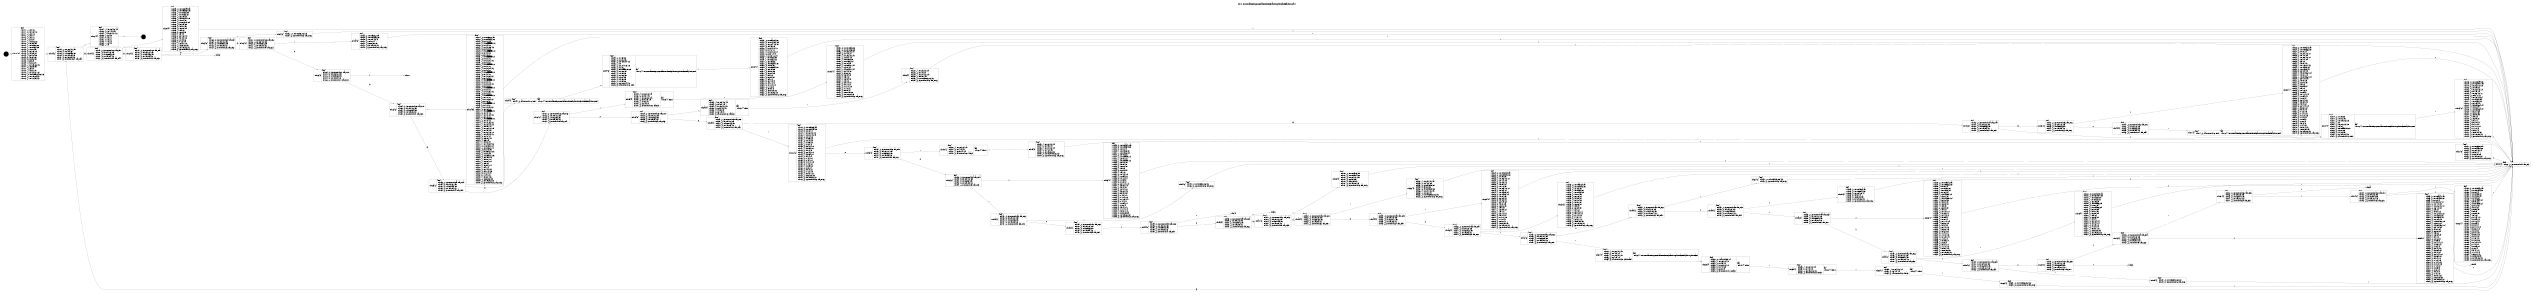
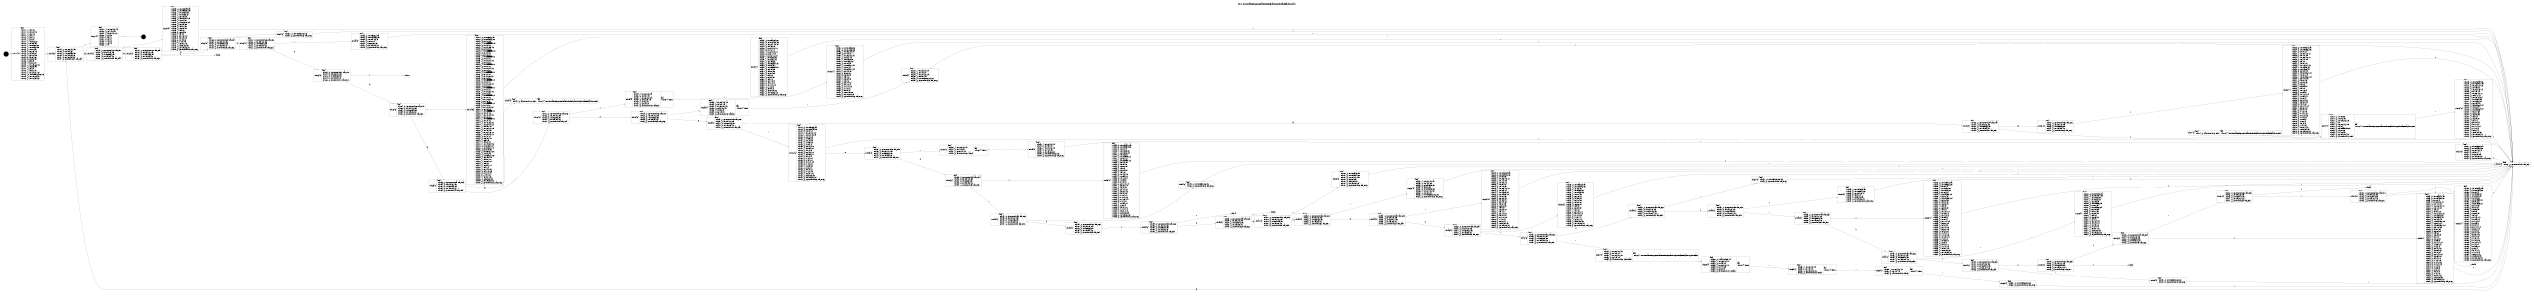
node "0x402499 [52]": removed
node "0x40194d [28]": removed
